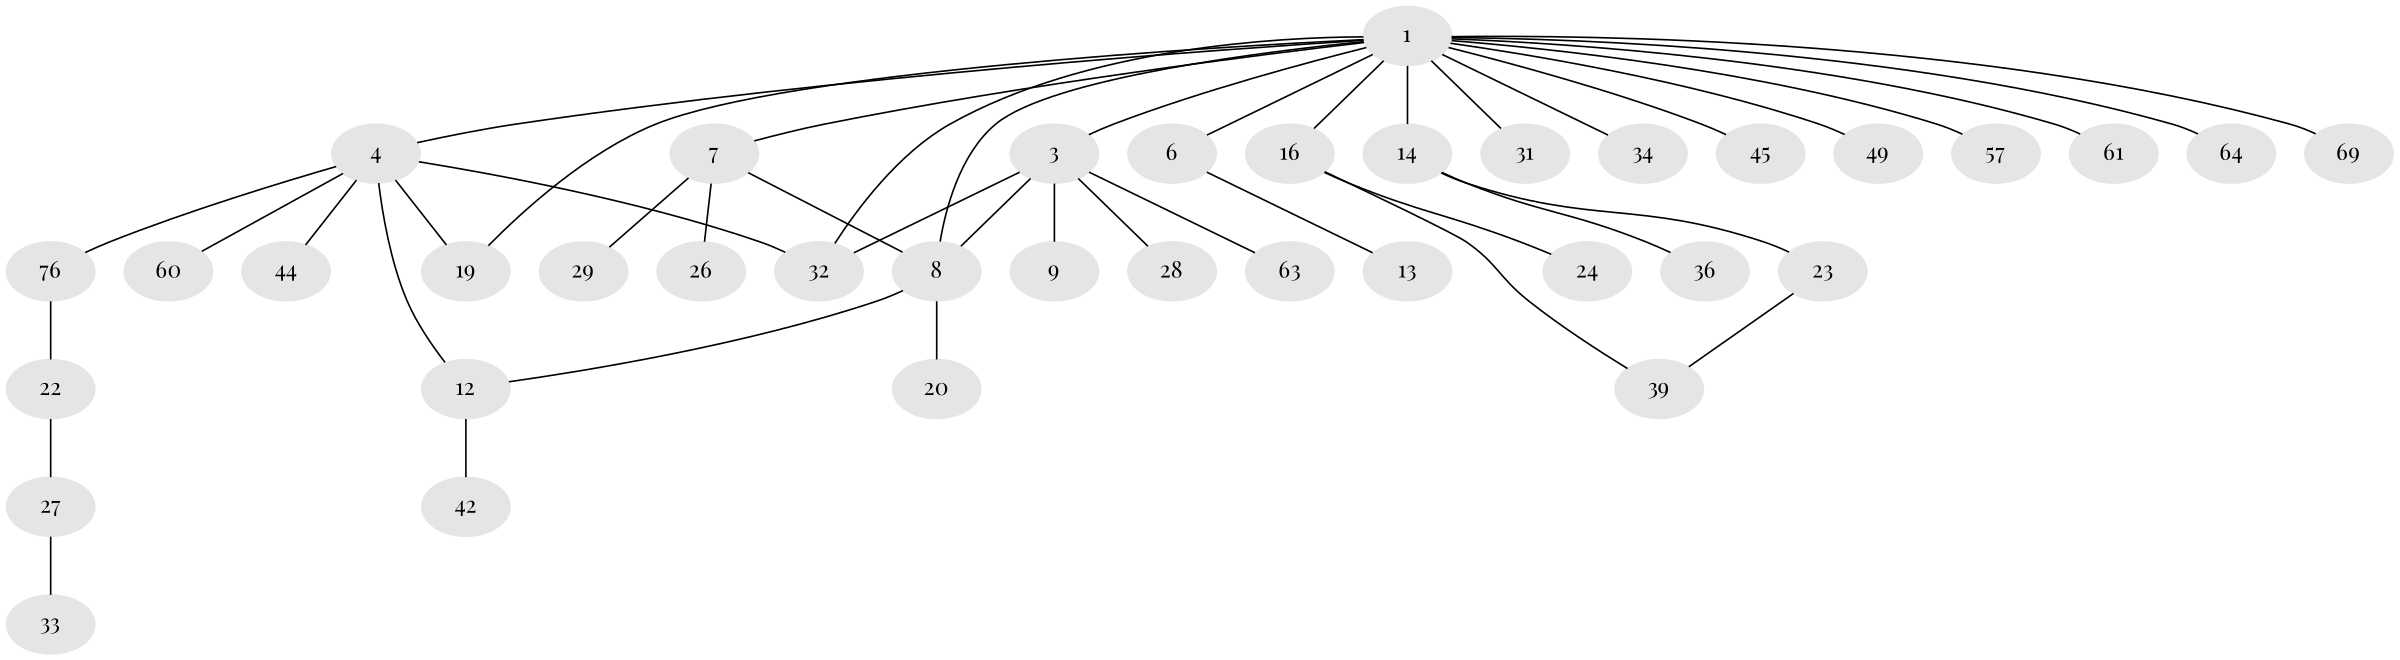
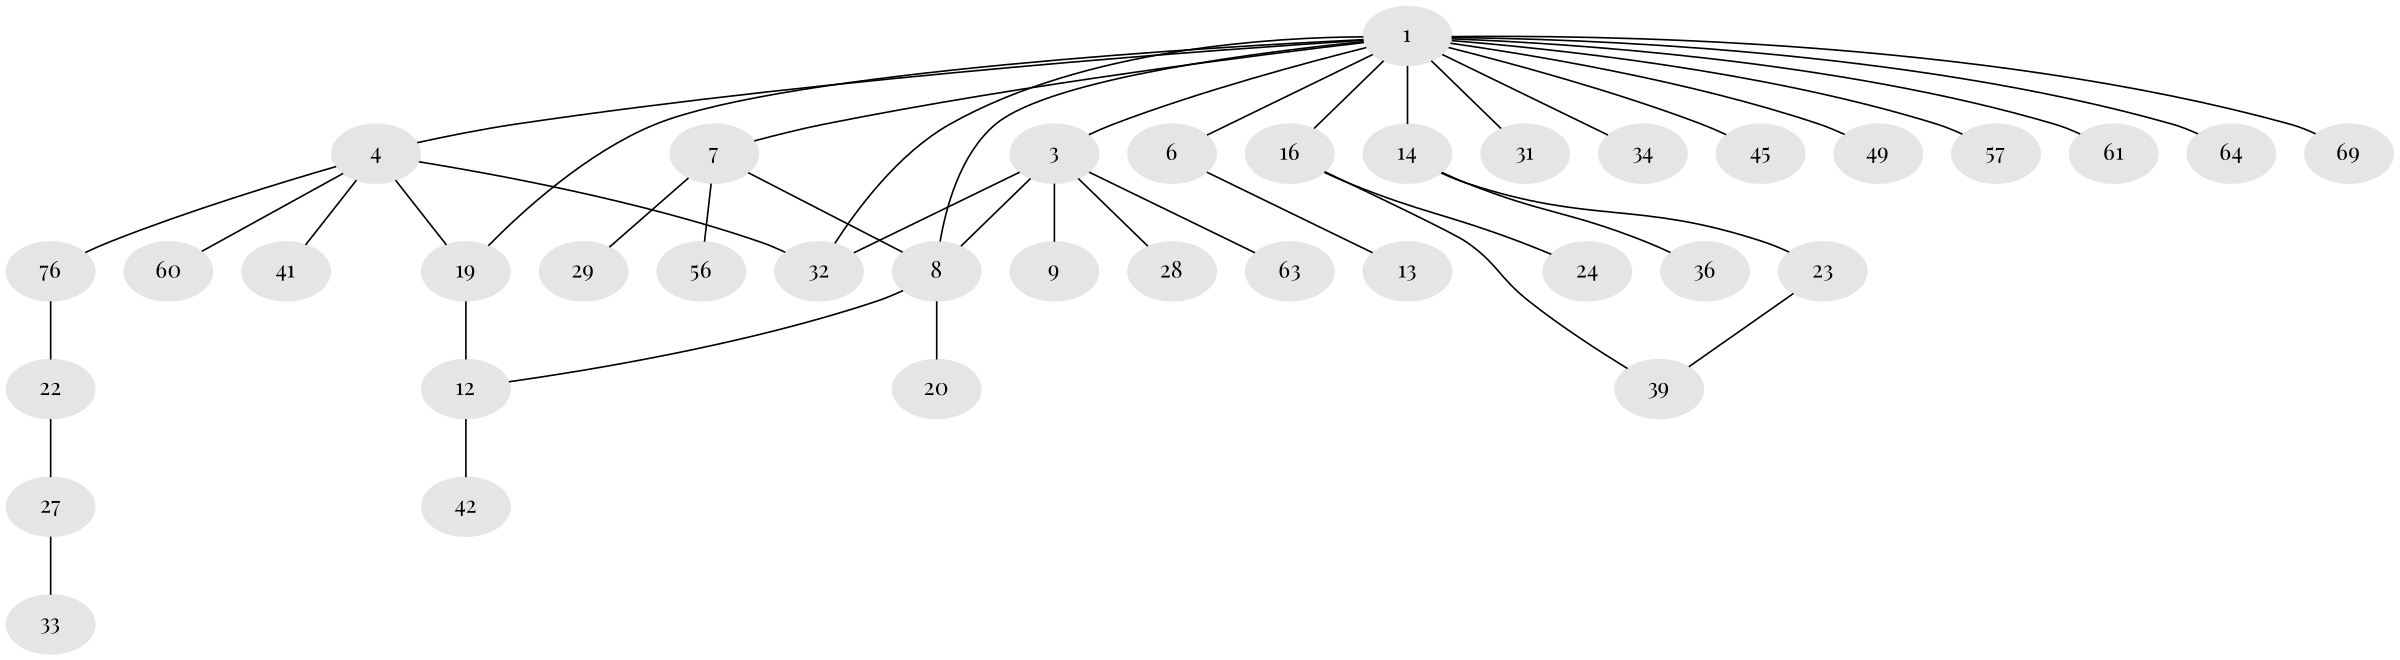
node "44": label "44" -> "41"
node "26": label "26" -> "56"
edge "4" -- "12": now "19" -- "12"
